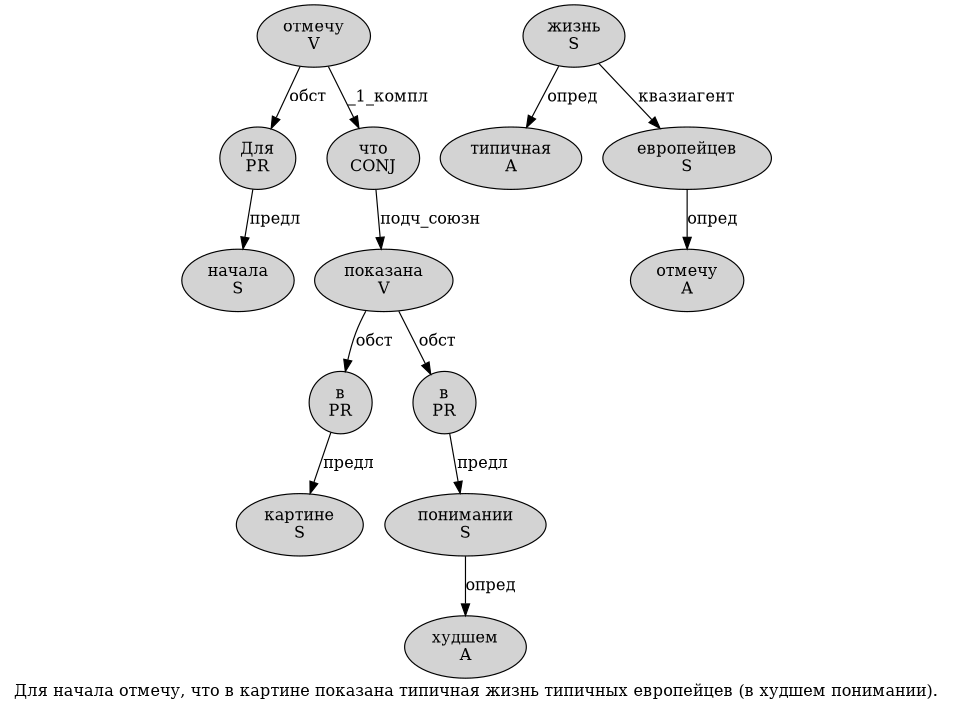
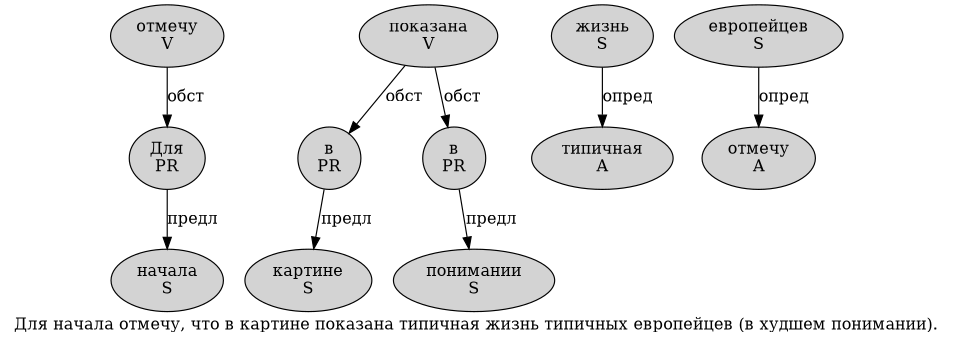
edge "жизнь S" -> "европейцев S": removed, label "квазиагент"
node "что CONJ": removed
node "худшем A": removed
